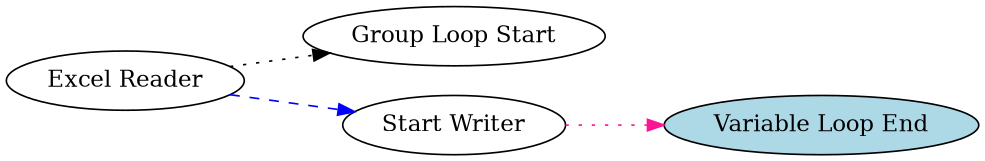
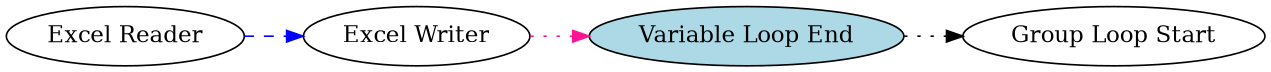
edge "Excel Reader" -> "Group Loop Start": now "Variable Loop End" -> "Group Loop Start"
node "Start Writer": label "Start Writer" -> "Excel Writer"
